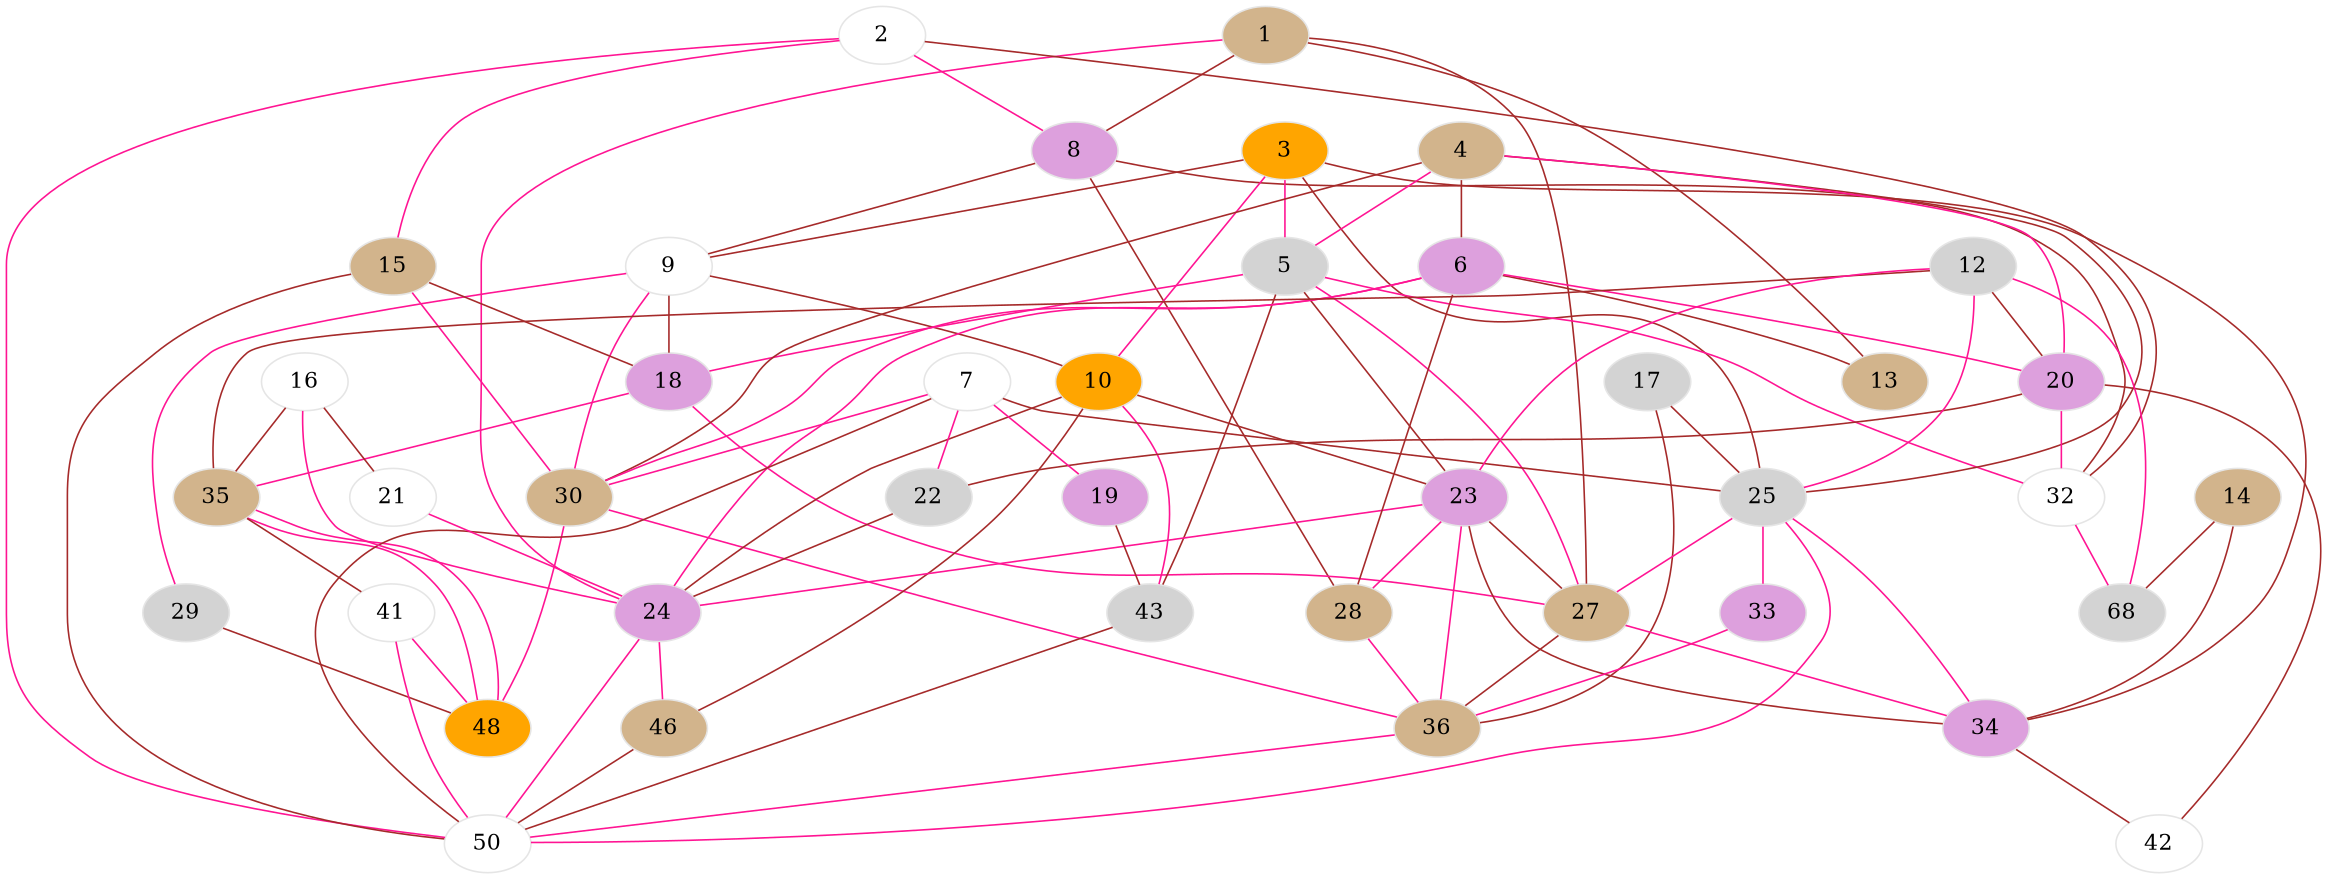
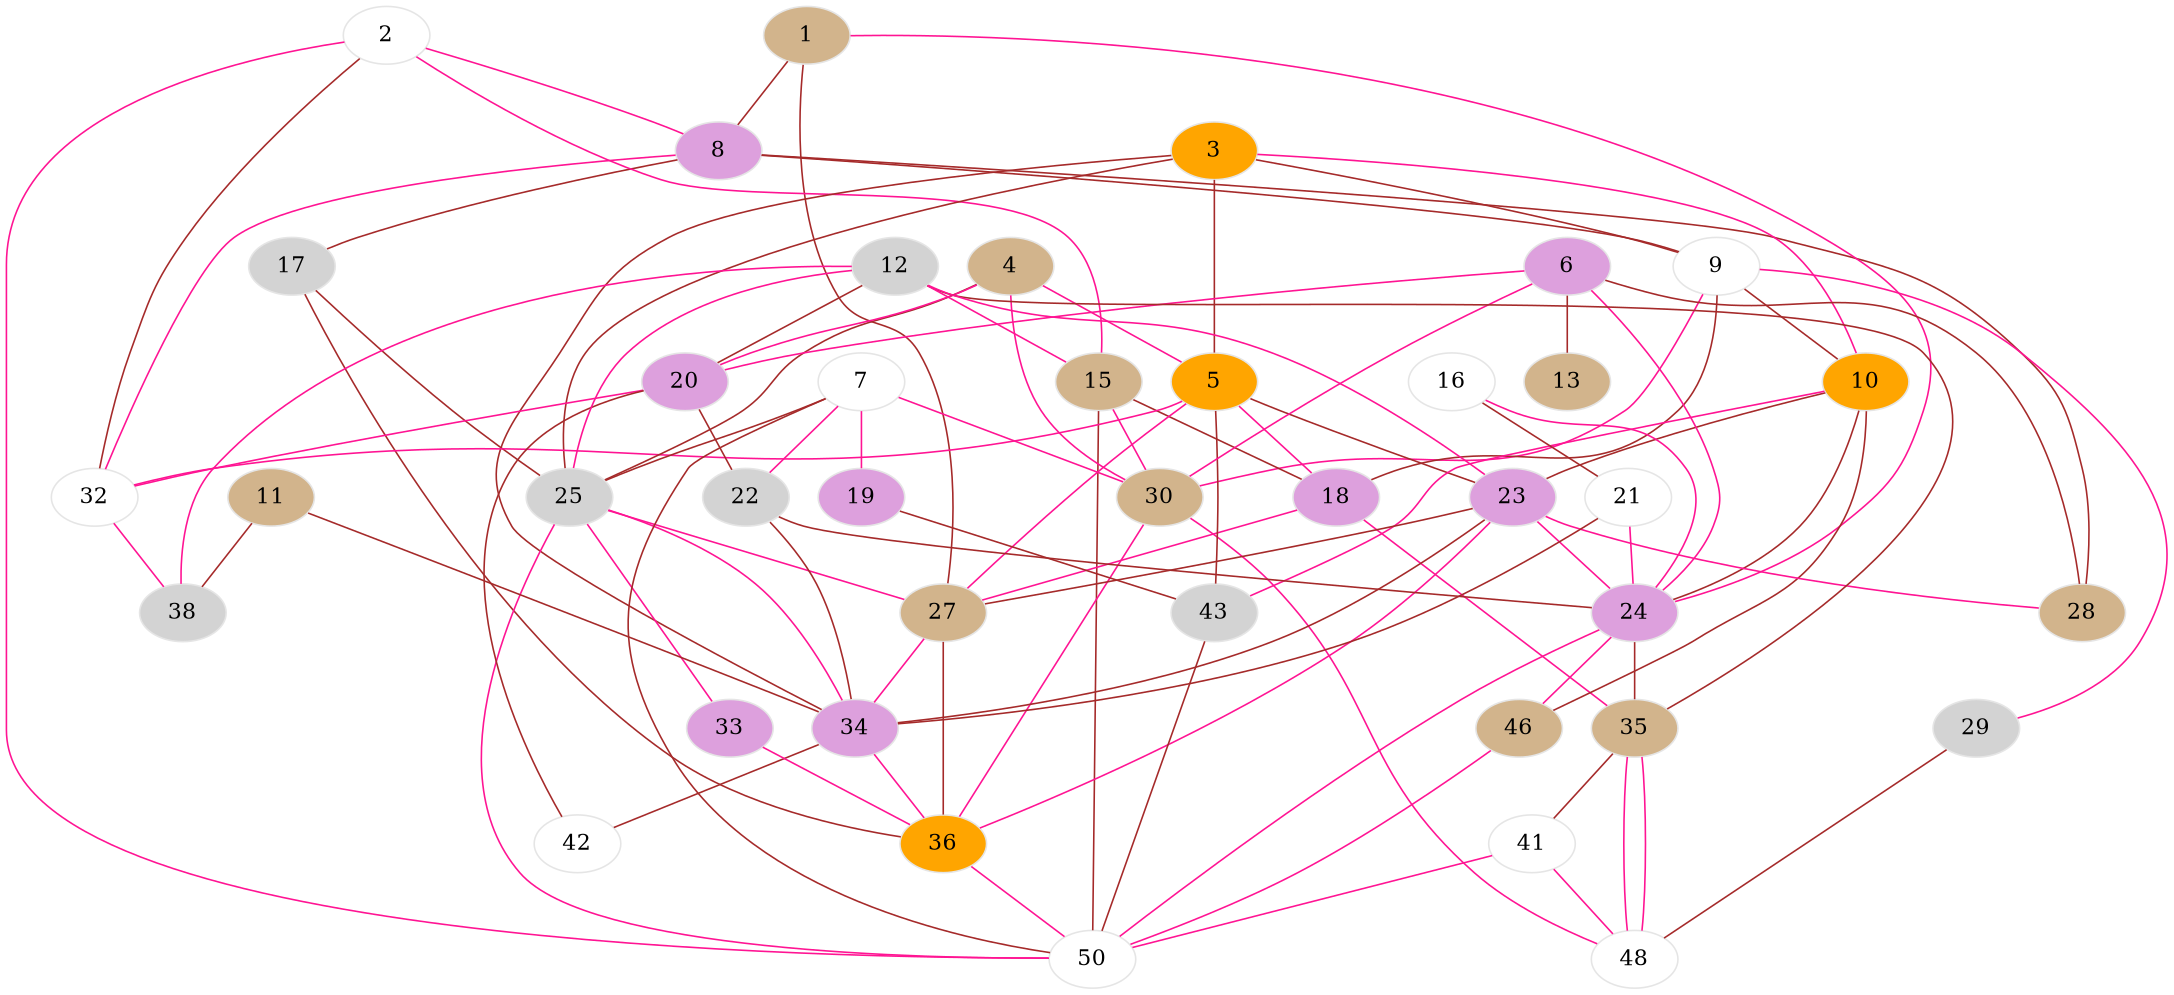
edge "1" -- "13": removed
edge "8" -- "32": color brown -> deeppink
edge "8" -- "17": added
edge "4" -- "6": removed
edge "3" -- "5": color deeppink -> brown
node "5": fillcolor lightgrey -> orange
edge "4" -- "30": color brown -> deeppink
edge "12" -- "15": added
edge "16" -- "35": now "24" -- "35"
node "14": label "14" -> "11"
edge "22" -- "34": added
node "68": label "68" -> "38"
edge "21" -- "34": added
edge "28" -- "36": now "34" -- "36"
node "48": fillcolor orange -> white
node "36": fillcolor tan -> orange
edge "46" -- "50": color brown -> deeppink
